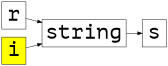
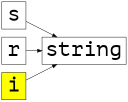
edge "string" -> "s": reversed
